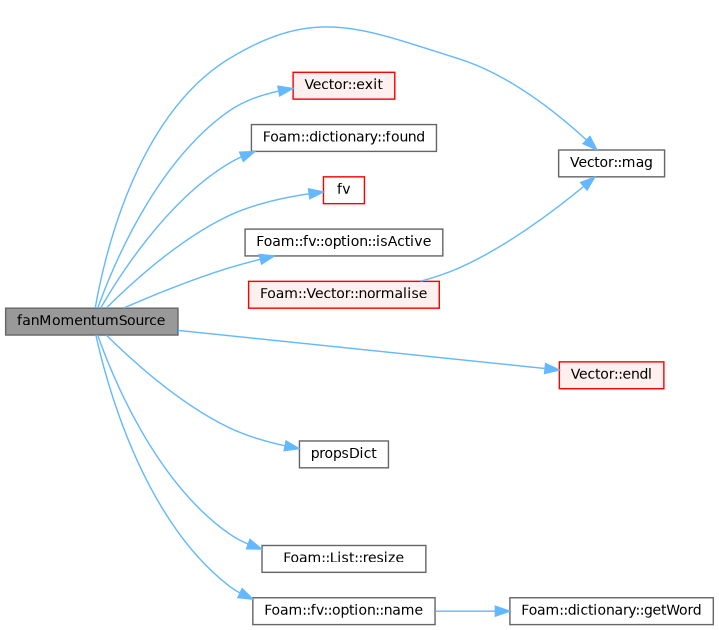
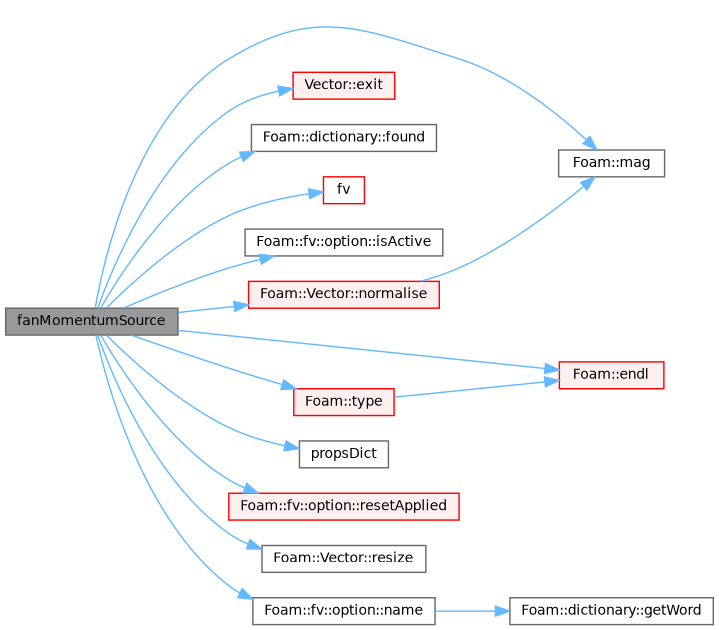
node "Vector::mag": label "Vector::mag" -> "Foam::mag"
edge "fanMomentumSource" -> "Foam::Vector::normalise": added
node "Vector::endl": label "Vector::endl" -> "Foam::endl"
node "Foam::type": added
node "Foam::fv::option::resetApplied": added
node "Foam::List::resize": label "Foam::List::resize" -> "Foam::Vector::resize"
